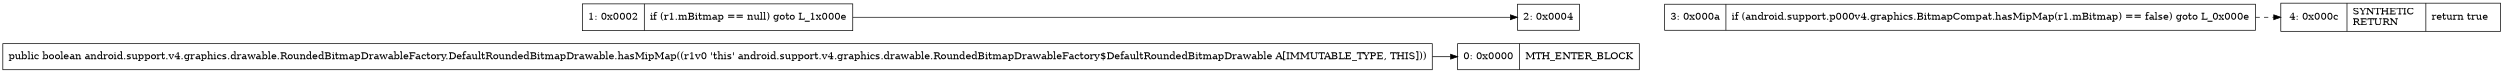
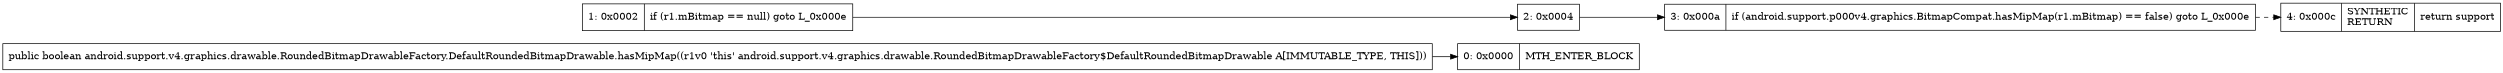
node "1: 0x0002": text "if (r1.mBitmap == null) goto L_1x000e" -> "if (r1.mBitmap == null) goto L_0x000e"
edge "2: 0x0004" -> "3: 0x000a": added
node "4: 0x000c": text "return true" -> "return support"
